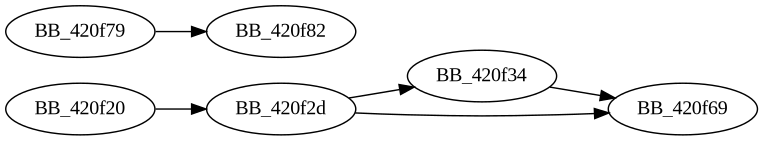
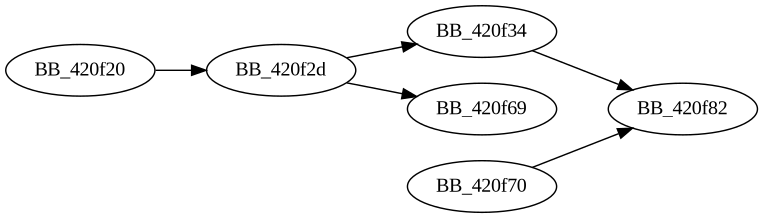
node "BB_420f79": label "BB_420f79" -> "BB_420f70"
edge "BB_420f34" -> "BB_420f69": now "BB_420f34" -> "BB_420f82"
